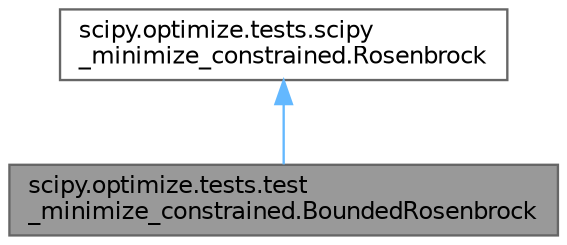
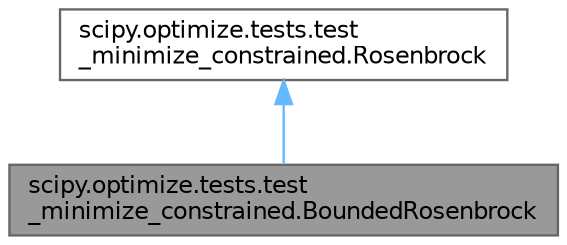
node "scipy.optimize.tests.scipy _minimize_constrained.Rosenbrock": label "scipy.optimize.tests.scipy _minimize_constrained.Rosenbrock" -> "scipy.optimize.tests.test _minimize_constrained.Rosenbrock"
